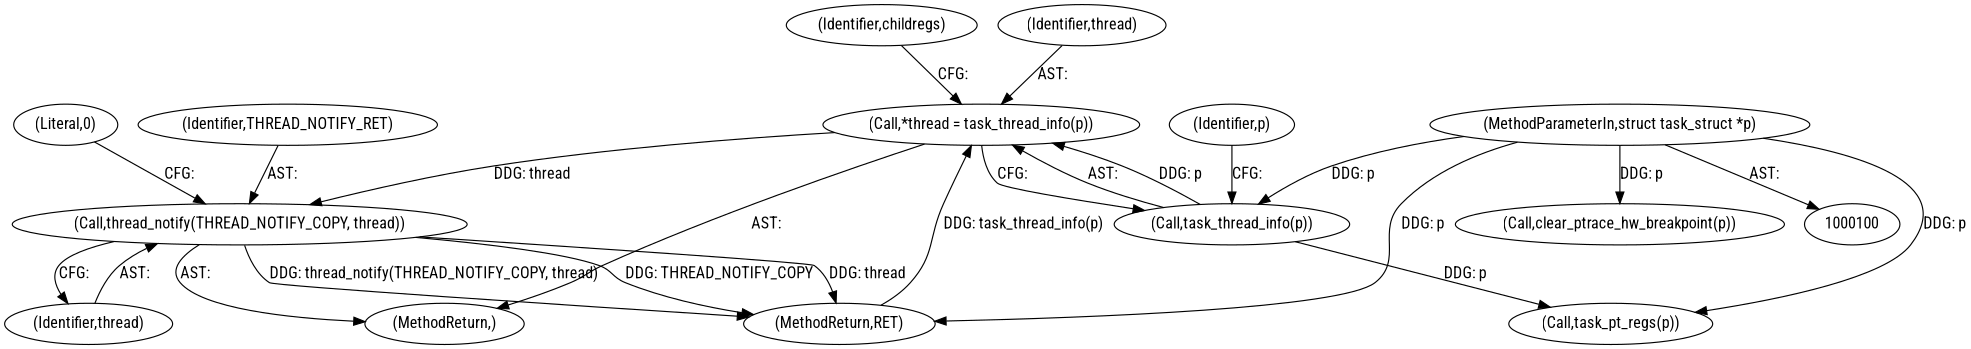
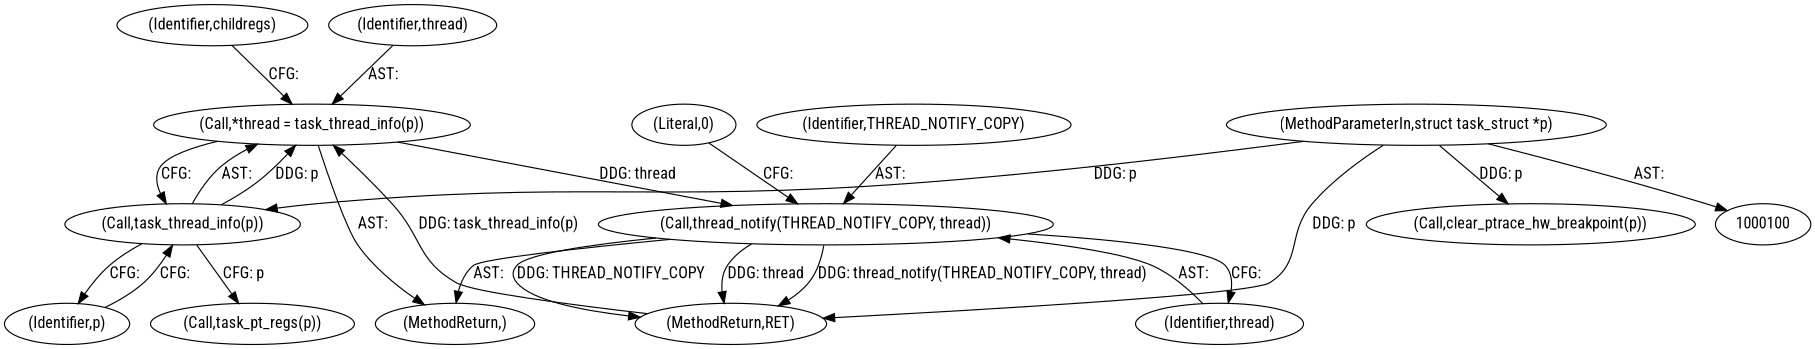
node "(Identifier,THREAD_NOTIFY_RET)": label "(Identifier,THREAD_NOTIFY_RET)" -> "(Identifier,THREAD_NOTIFY_COPY)"
edge "(MethodParameterIn,struct task_struct *p)" -> "(Call,task_pt_regs(p))": removed, label "DDG: p"
edge "(Call,task_thread_info(p))" -> "(Identifier,p)": added, label "CFG:"
edge "(Call,task_thread_info(p))" -> "(Call,task_pt_regs(p))": label "DDG: p" -> "CFG: p"
